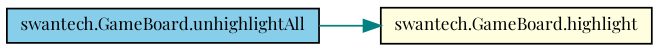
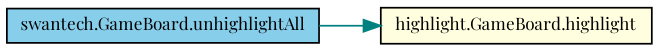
node "swantech.GameBoard.highlight": label "swantech.GameBoard.highlight" -> "highlight.GameBoard.highlight"
